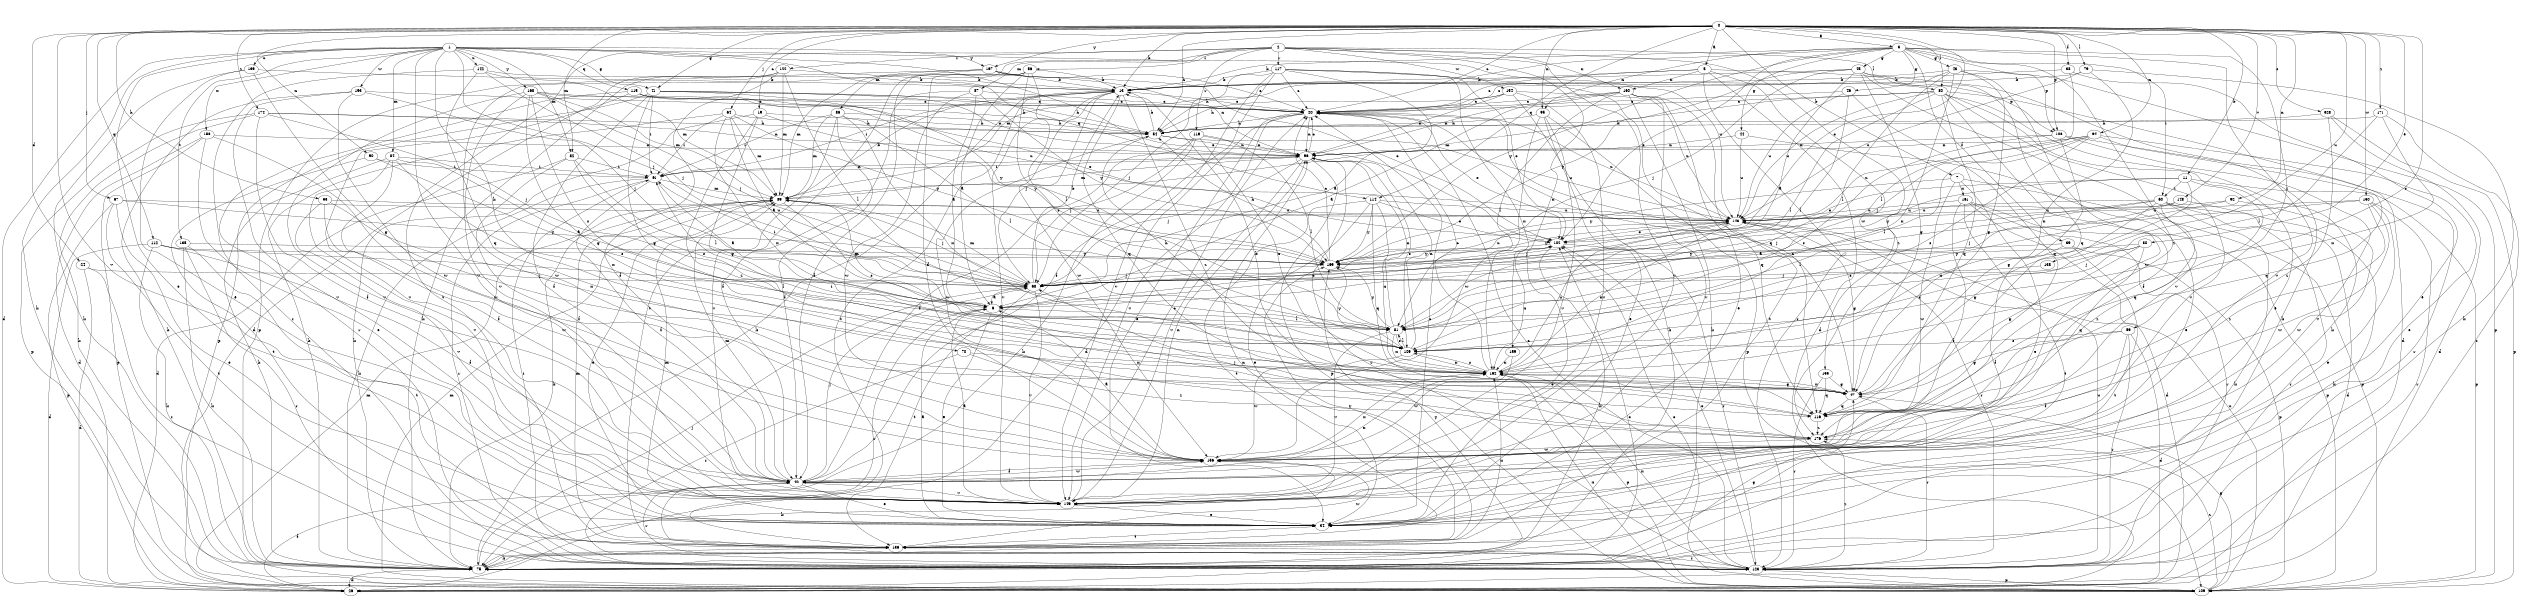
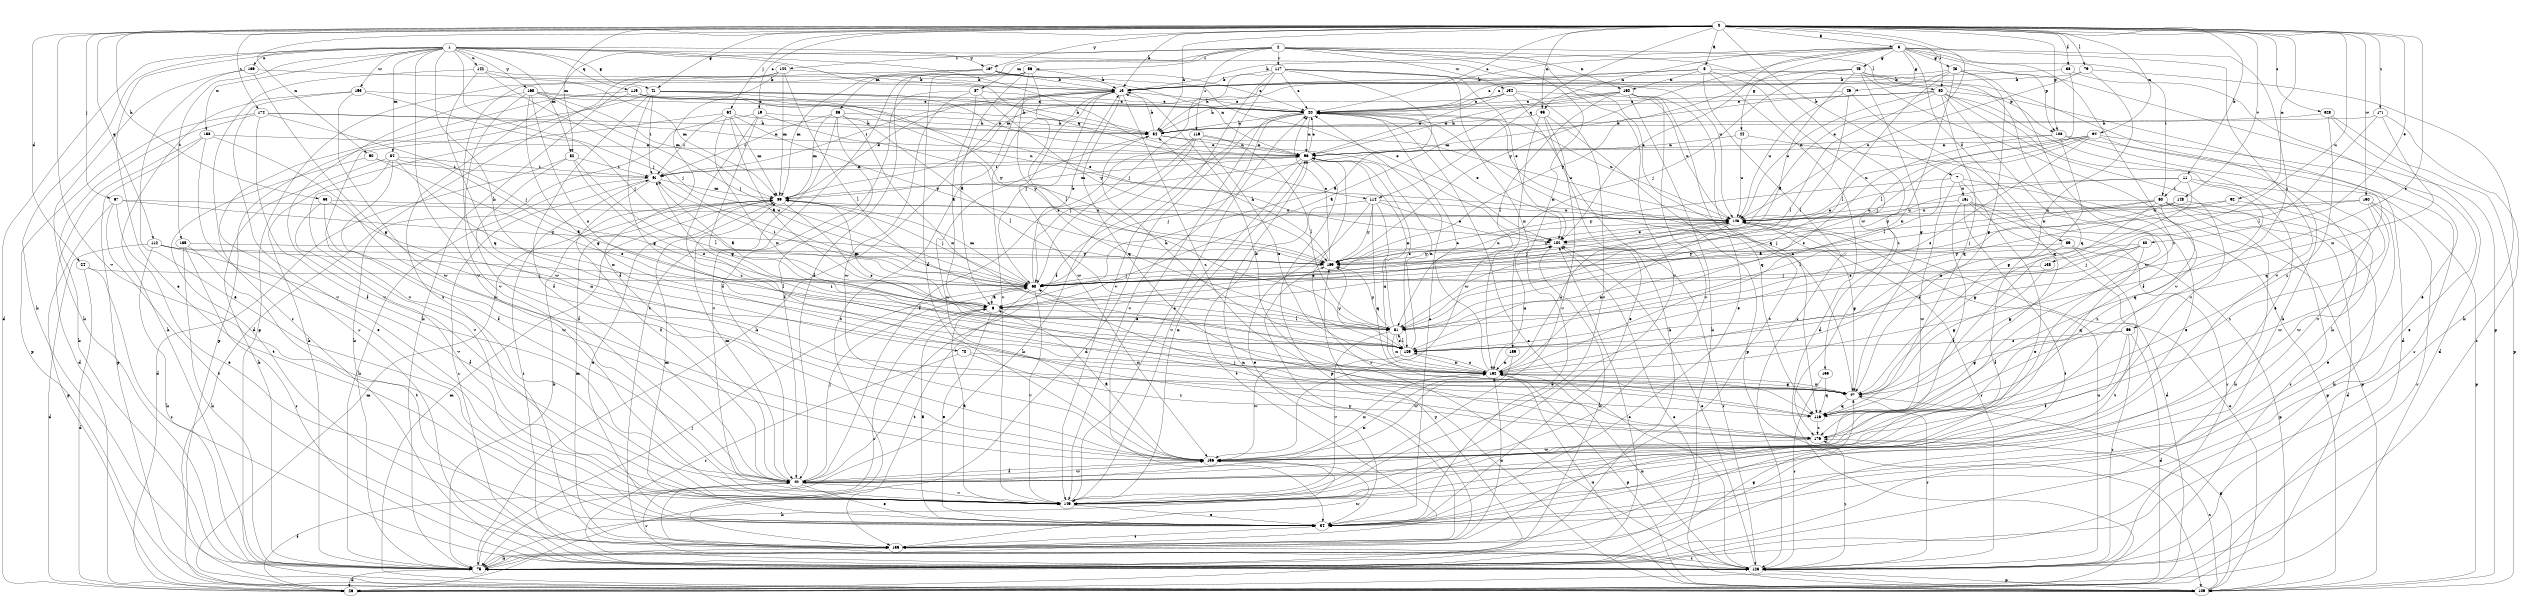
edge "155" -> "47": now "138" -> "47"
